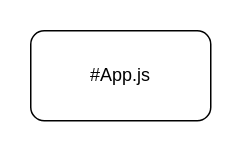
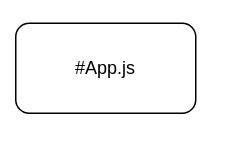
node "#App.js": moved (121, 76) -> (106, 68)
